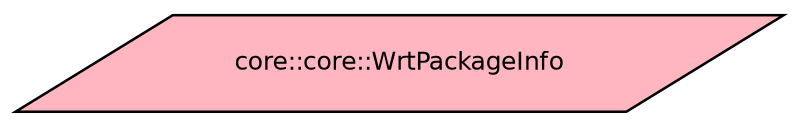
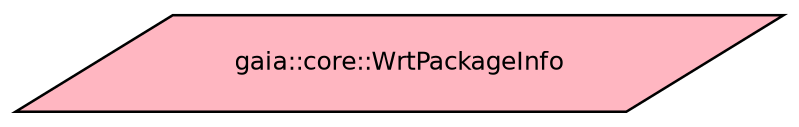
node "core::core::WrtPackageInfo": label "core::core::WrtPackageInfo" -> "gaia::core::WrtPackageInfo"
